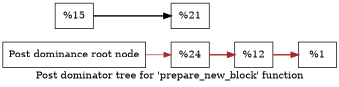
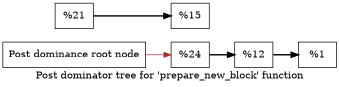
edge "%15" -> "%21": reversed
edge "%24" -> "%12": color brown -> black
edge "%12" -> "%1": color brown -> black
